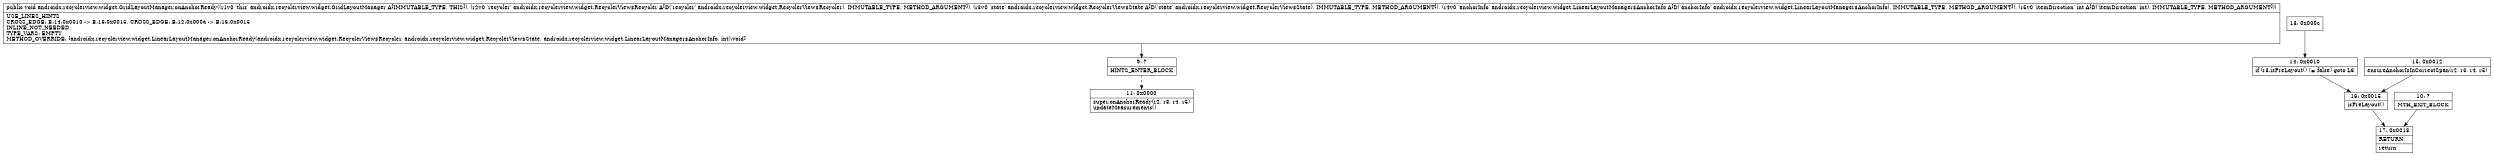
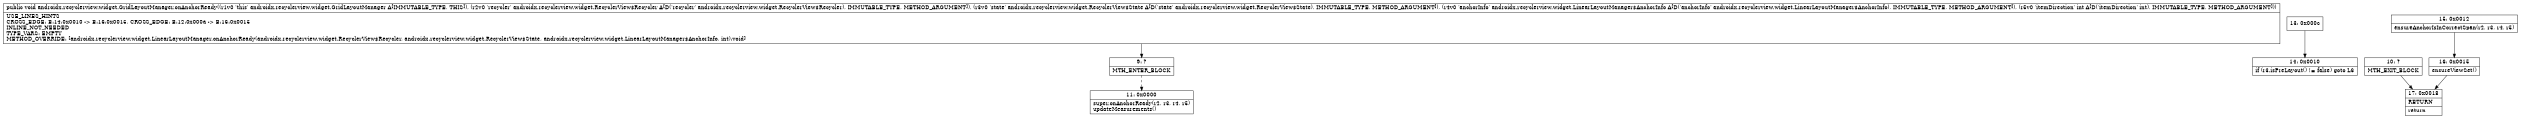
node "9: ?": text "HINTS_ENTER_BLOCK" -> "MTH_ENTER_BLOCK"
edge "14: 0x0010" -> "16: 0x0015": removed
node "16: 0x0015": text "isPreLayout()" -> "ensureViewSet()"
